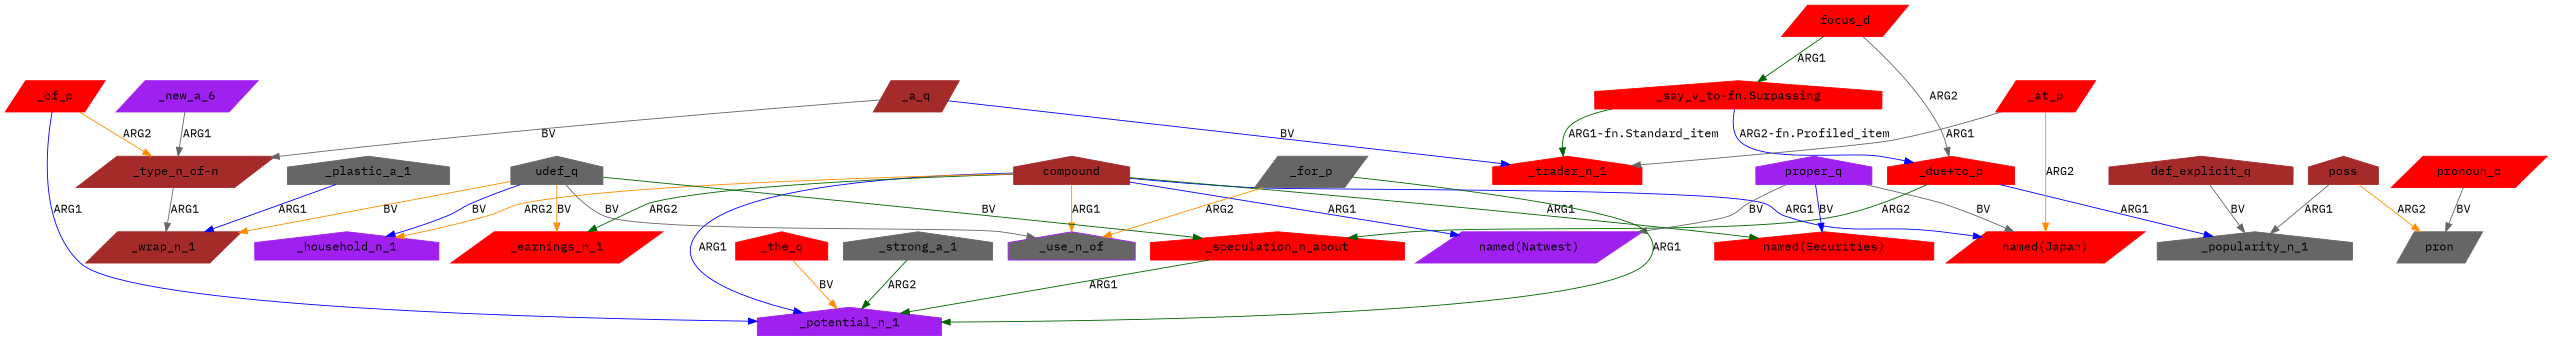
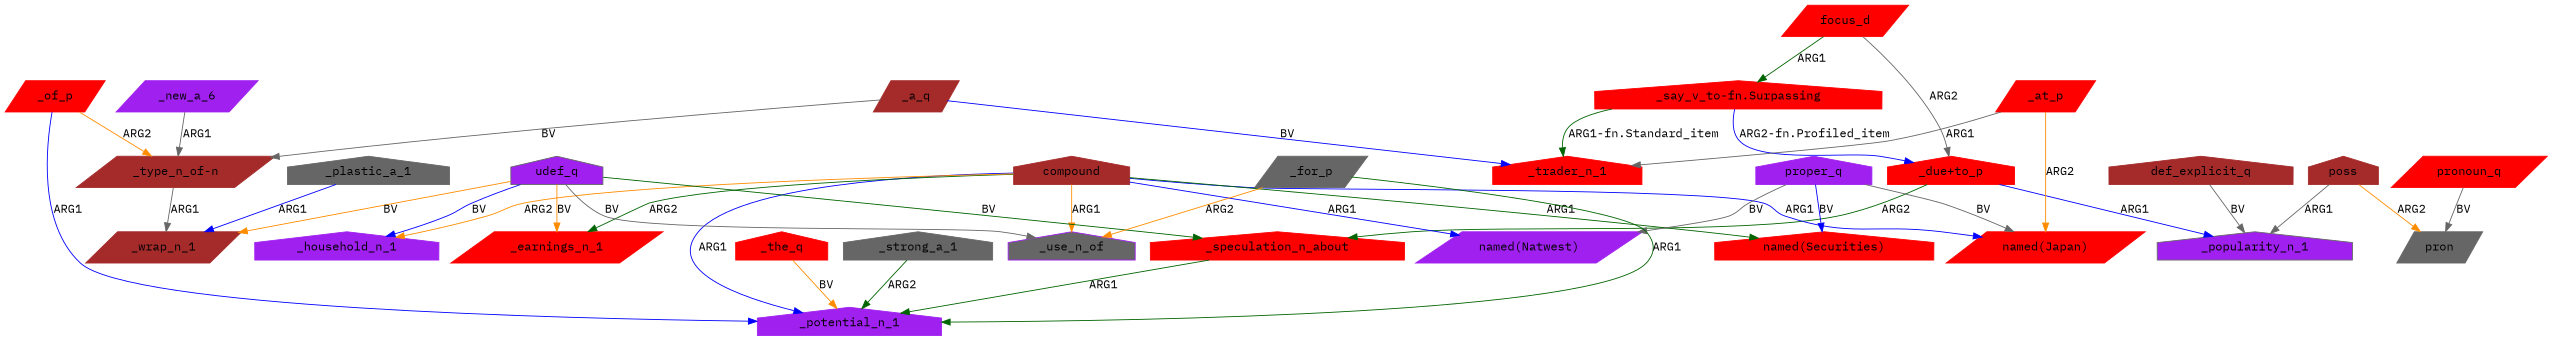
node "udef_q": fillcolor gray40 -> purple
node "_popularity_n_1": fillcolor gray40 -> purple
